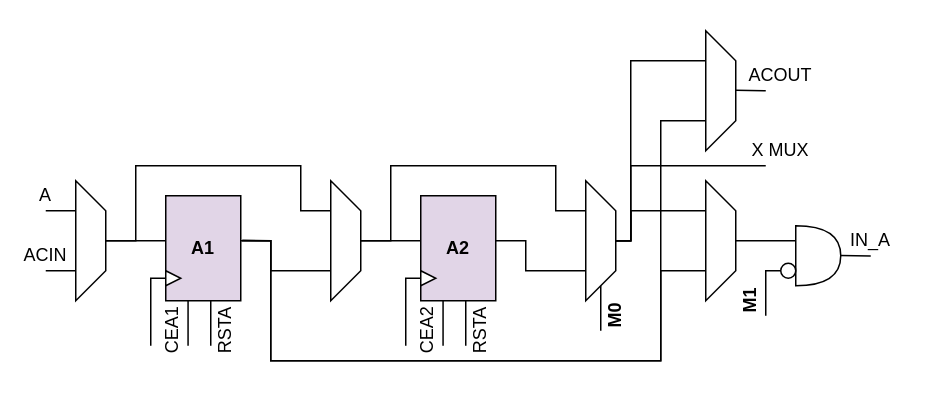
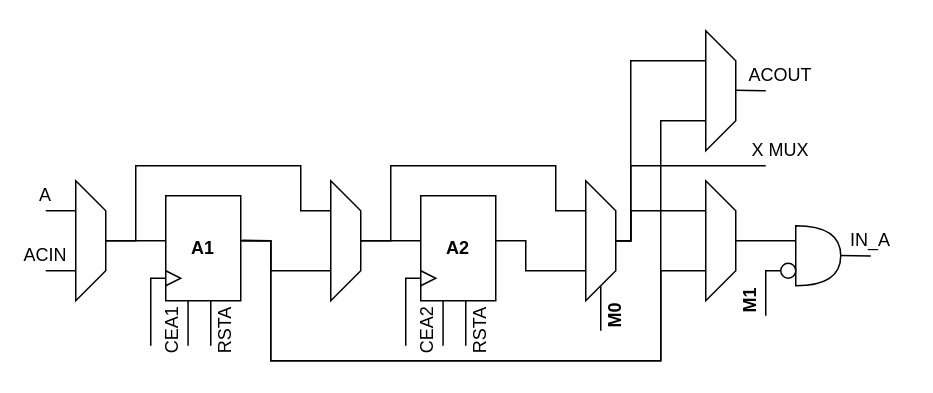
node "A1": fillcolor #e1d5e7 -> #ffffff
node "A2": fillcolor #e1d5e7 -> #ffffff
